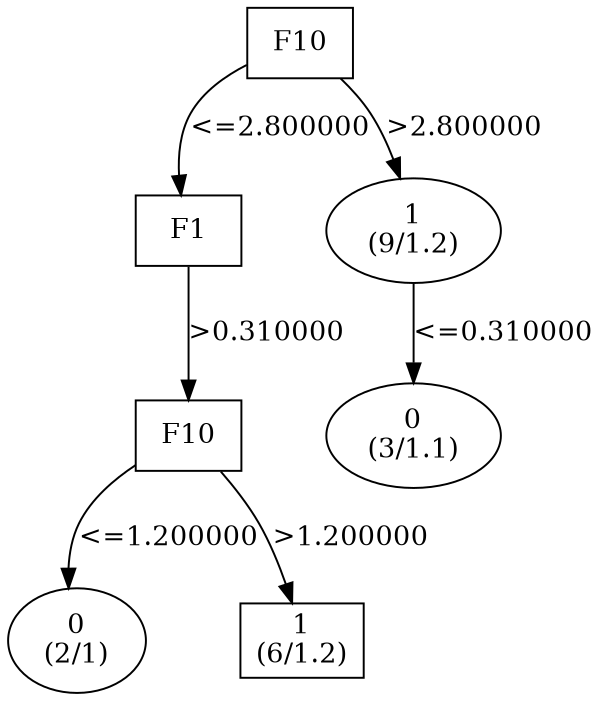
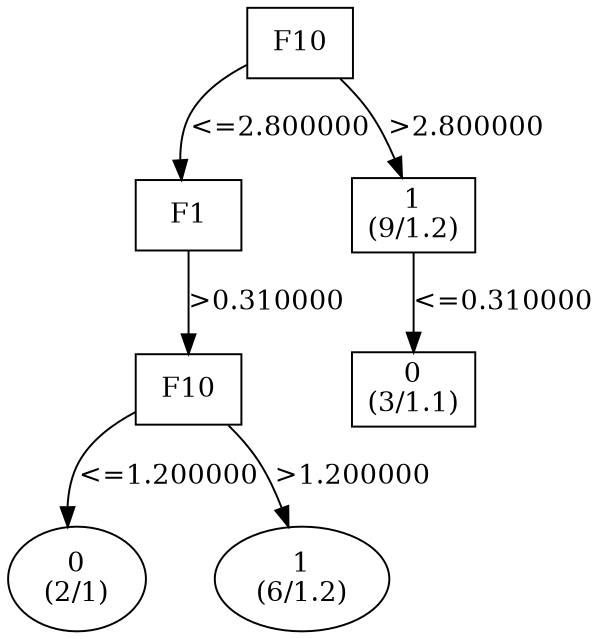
node "1 (9/1.2)": shape ellipse -> box
node "0 (3/1.1)": shape ellipse -> box
node "1 (6/1.2)": shape box -> ellipse
